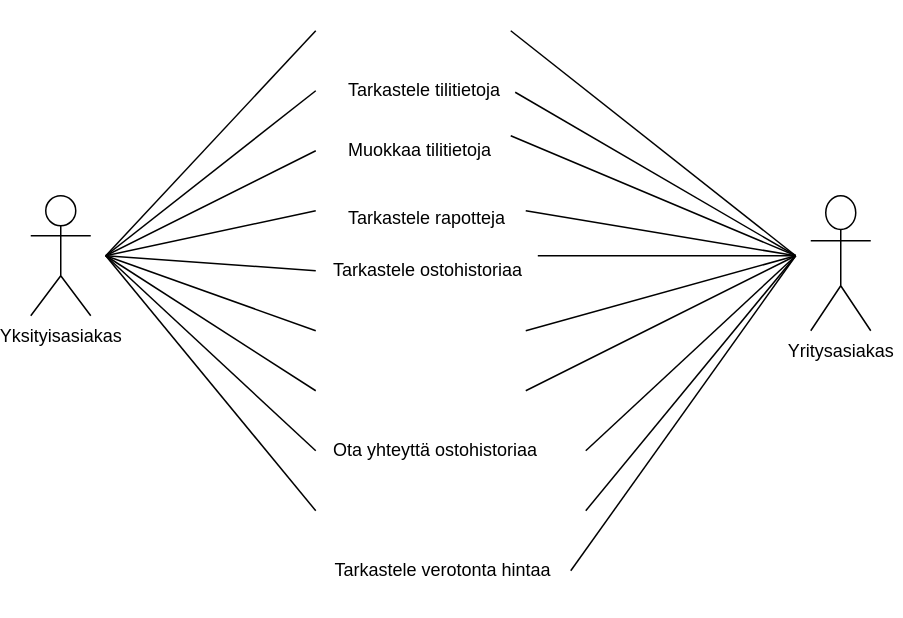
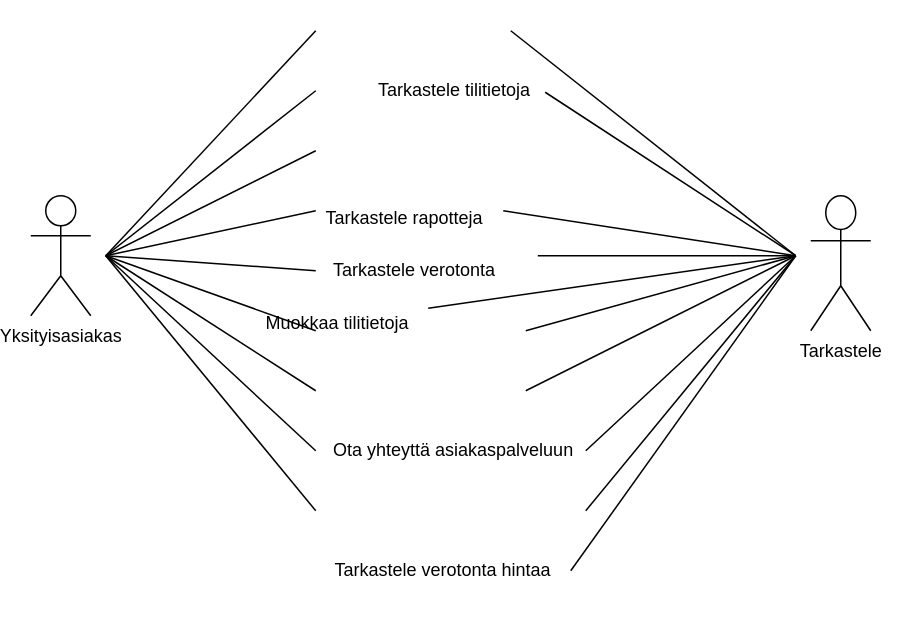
node "Tarkastele tilitietoja": moved (428, 91) -> (458, 91)
node "Muokkaa tilitietoja": moved (428, 151) -> (346, 323)
node "Tarkastele rapotteja": moved (436, 218) -> (413, 218)
node "Tarkastele ostohistoriaa": label "Tarkastele ostohistoriaa" -> "Tarkastele verotonta"
node "Yritysasiakas": label "Yritysasiakas" -> "Tarkastele"
node "Ota yhteyttä ostohistoriaa": label "Ota yhteyttä ostohistoriaa" -> "Ota yhteyttä asiakaspalveluun"
